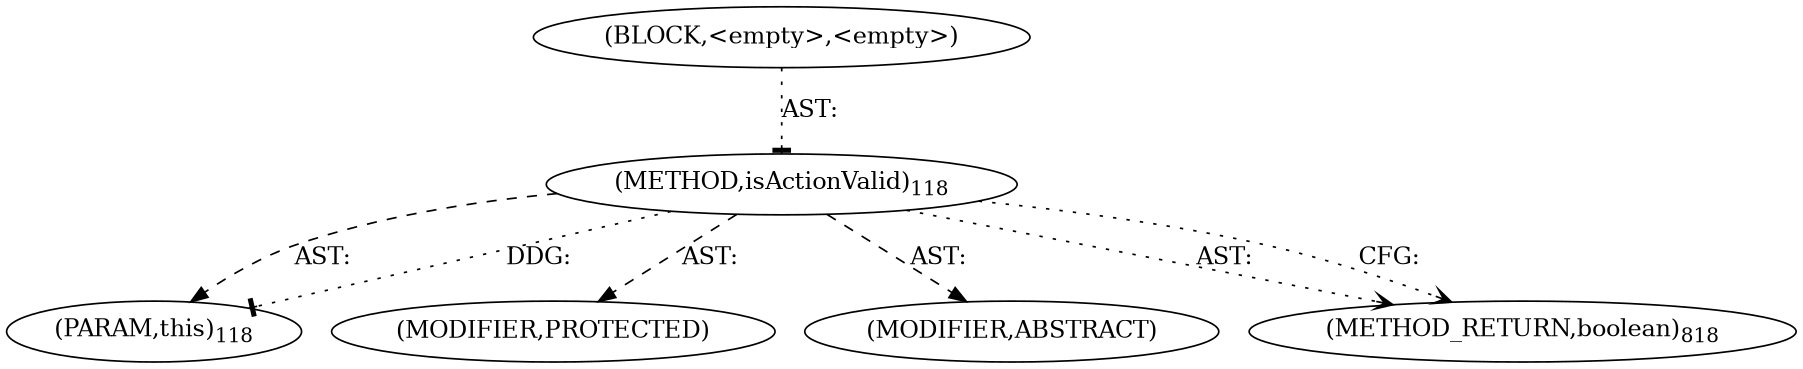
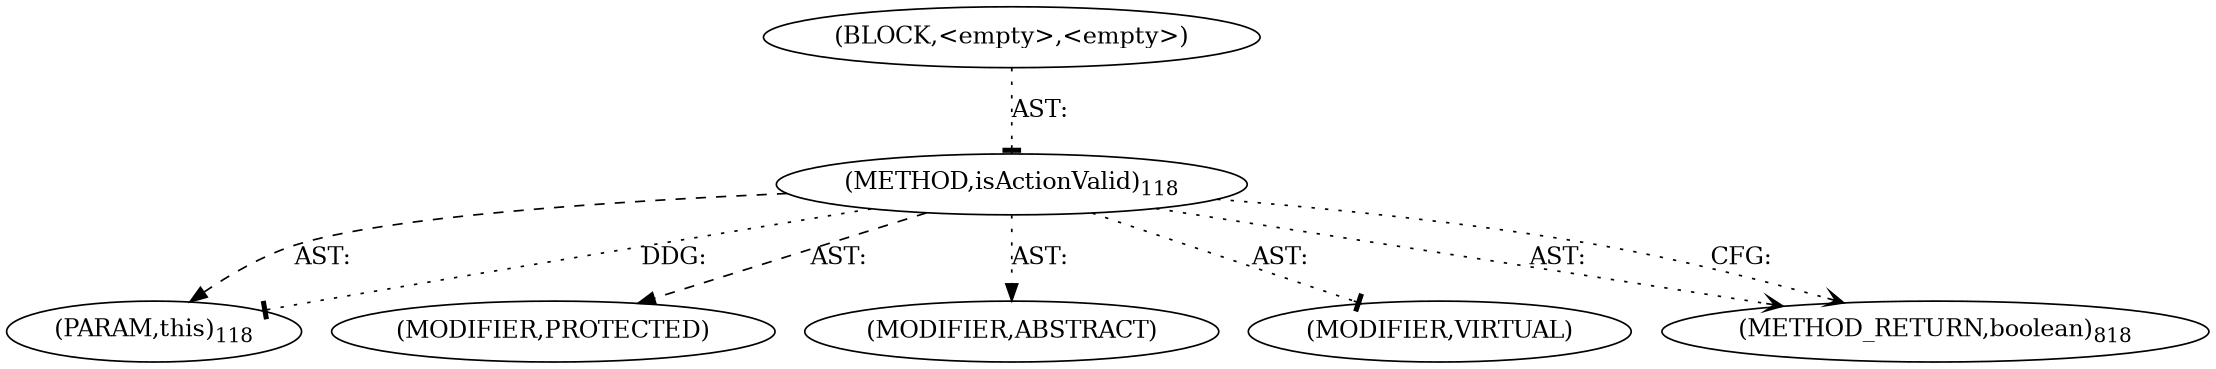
edge "(METHOD,isActionValid)" -> "(MODIFIER,ABSTRACT)": style dashed -> dotted
node "(MODIFIER,VIRTUAL)": added
